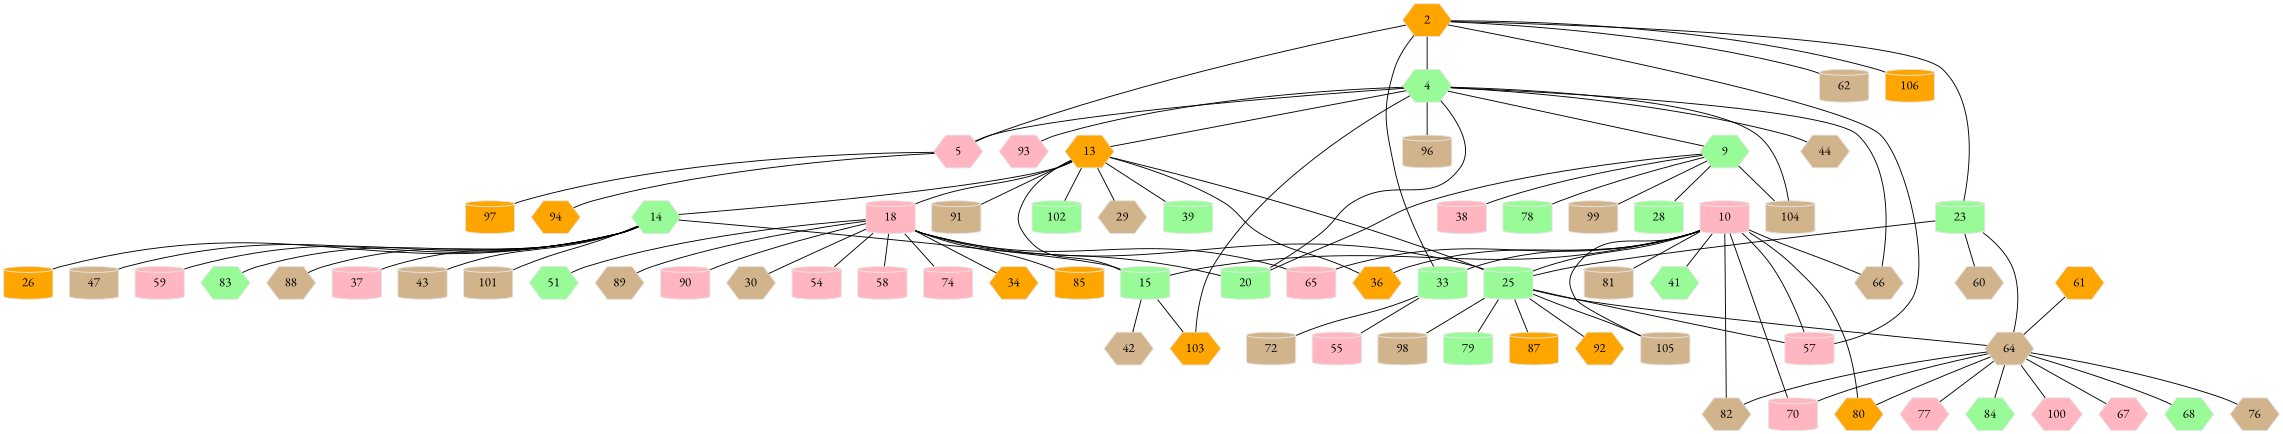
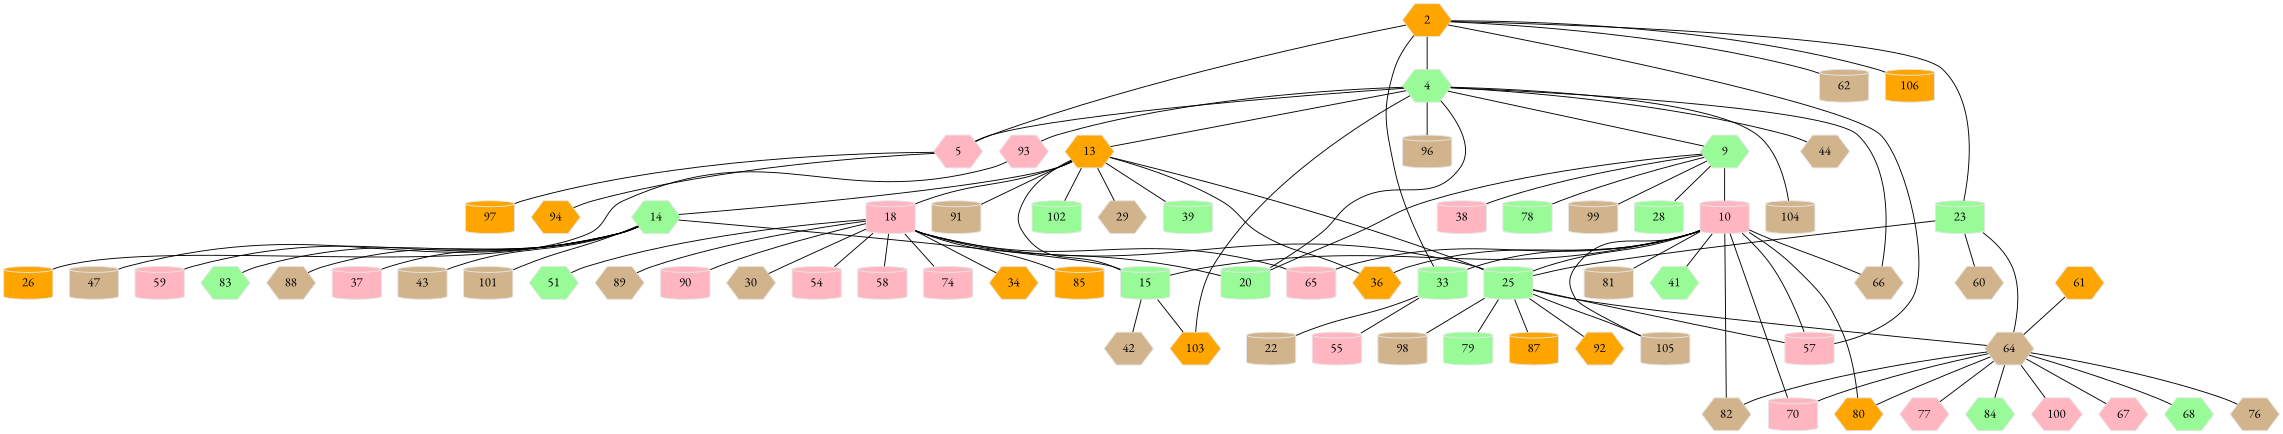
edge "9" -- "104": now "9" -- "10"
edge "14" -- "26": now "93" -- "26"
node "72": label "72" -> "22"
